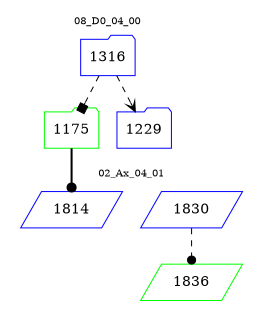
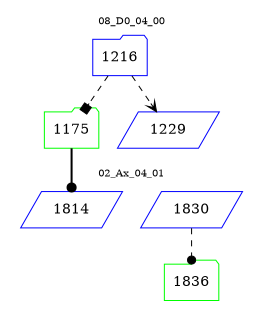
node "1316": label "1316" -> "1216"
node "1229": shape folder -> parallelogram
node "1836": shape parallelogram -> folder
